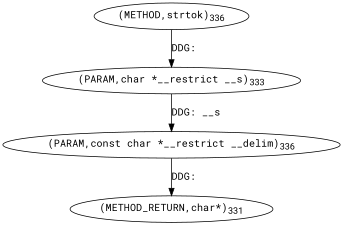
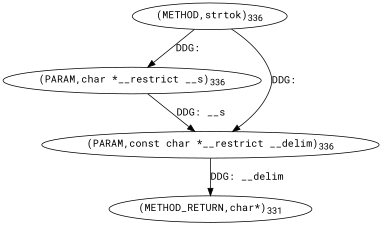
edge "(METHOD,strtok)" -> "(PARAM,const char *__restrict __delim)": added, label "DDG:"
node "(PARAM,char *__restrict __s)": text "333" -> "336"
edge "(PARAM,const char *__restrict __delim)" -> "(METHOD_RETURN,char*)": label "DDG: " -> "DDG: __delim"
